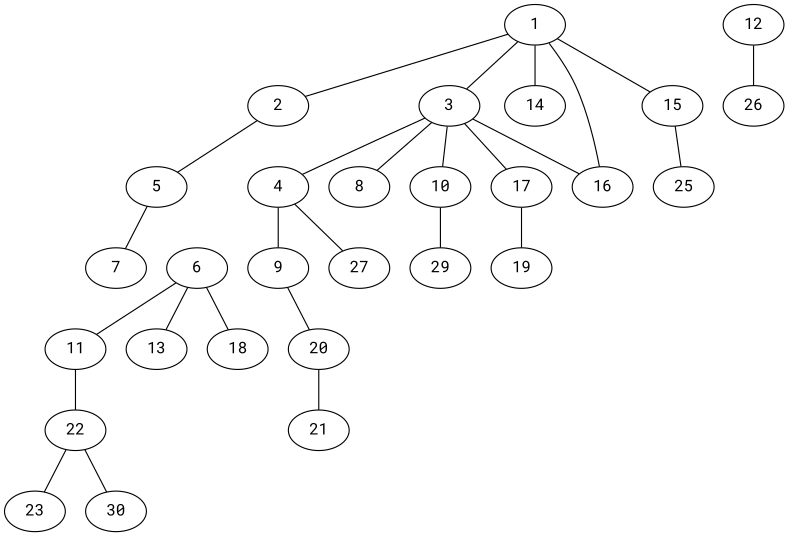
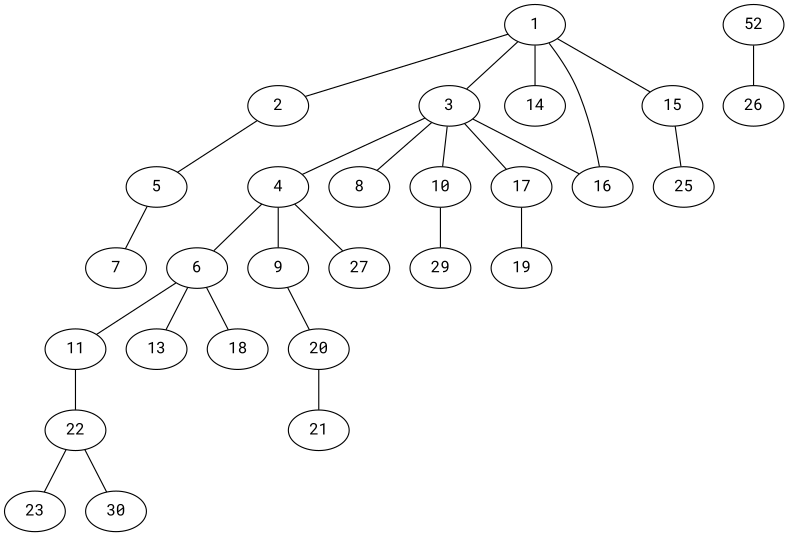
node "12": label "12" -> "52"
edge "4" -- "6": added
